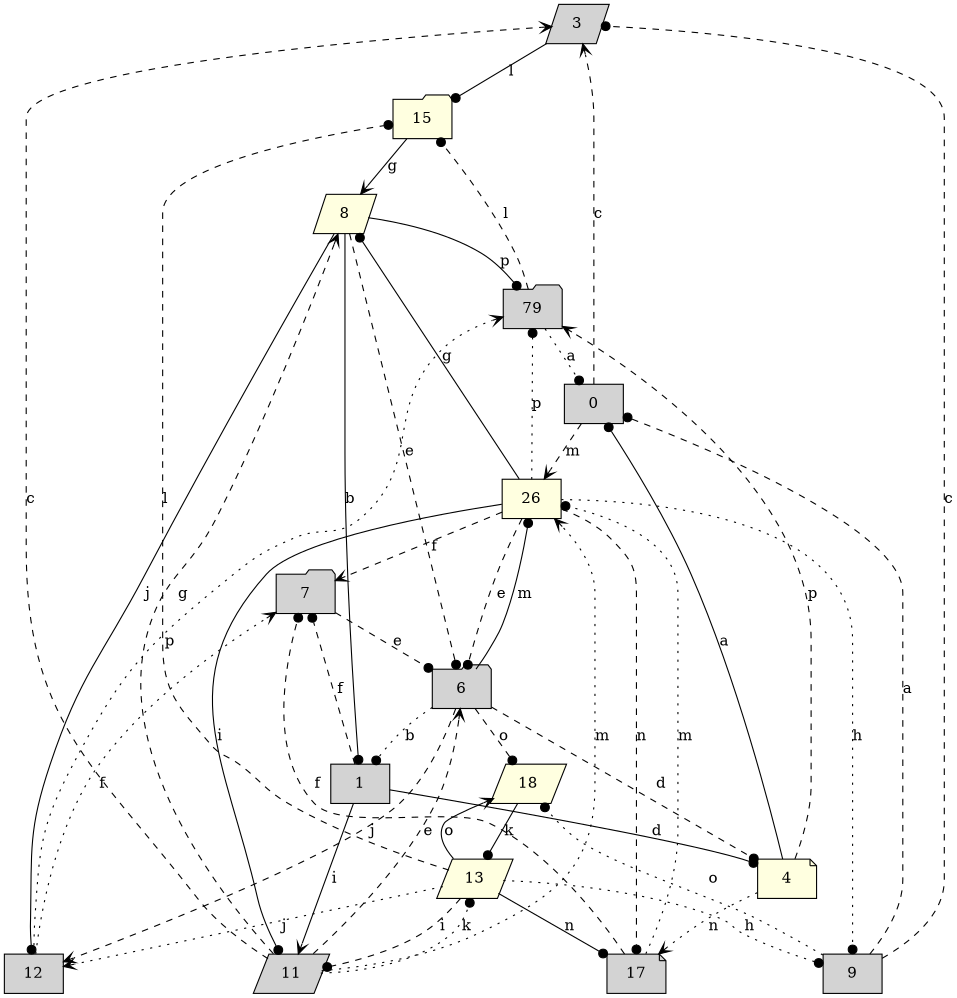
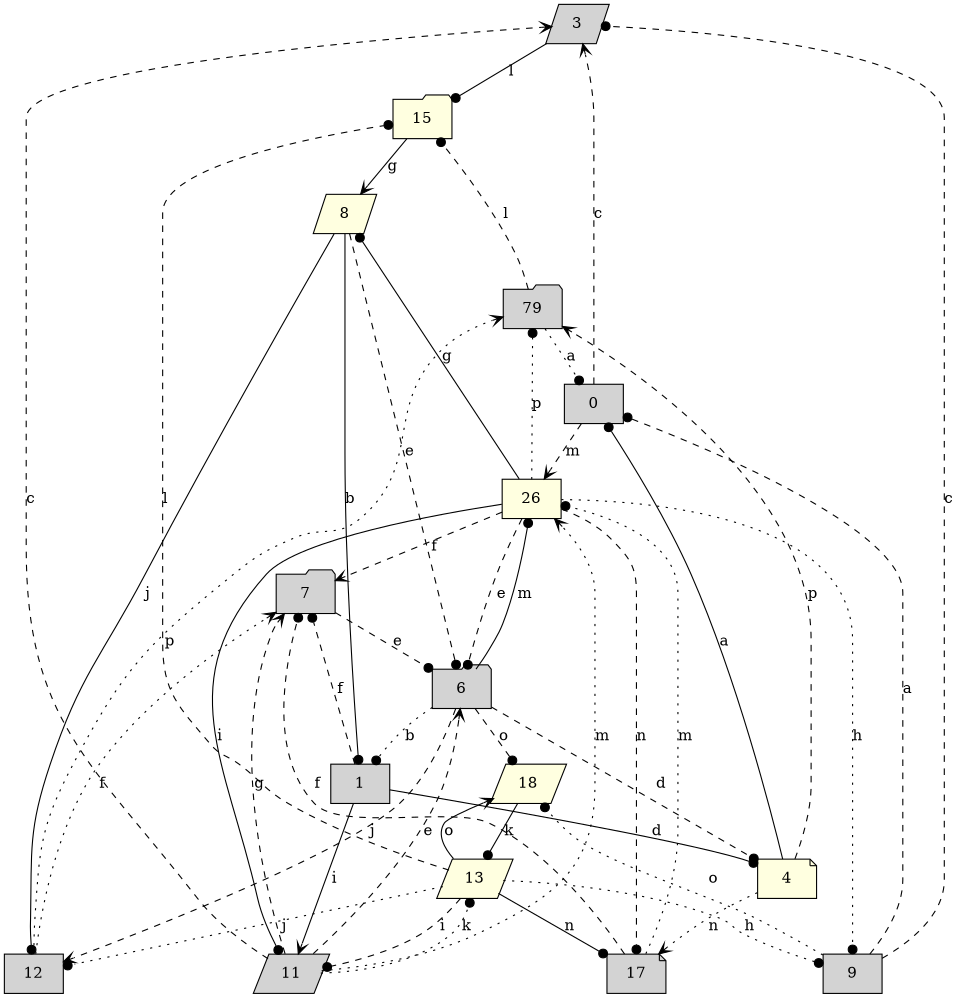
edge "8" -> "79": removed, label "p"
edge "11" -> "8": now "11" -> "7"
edge "13" -> "12": arrowhead vee -> dot
